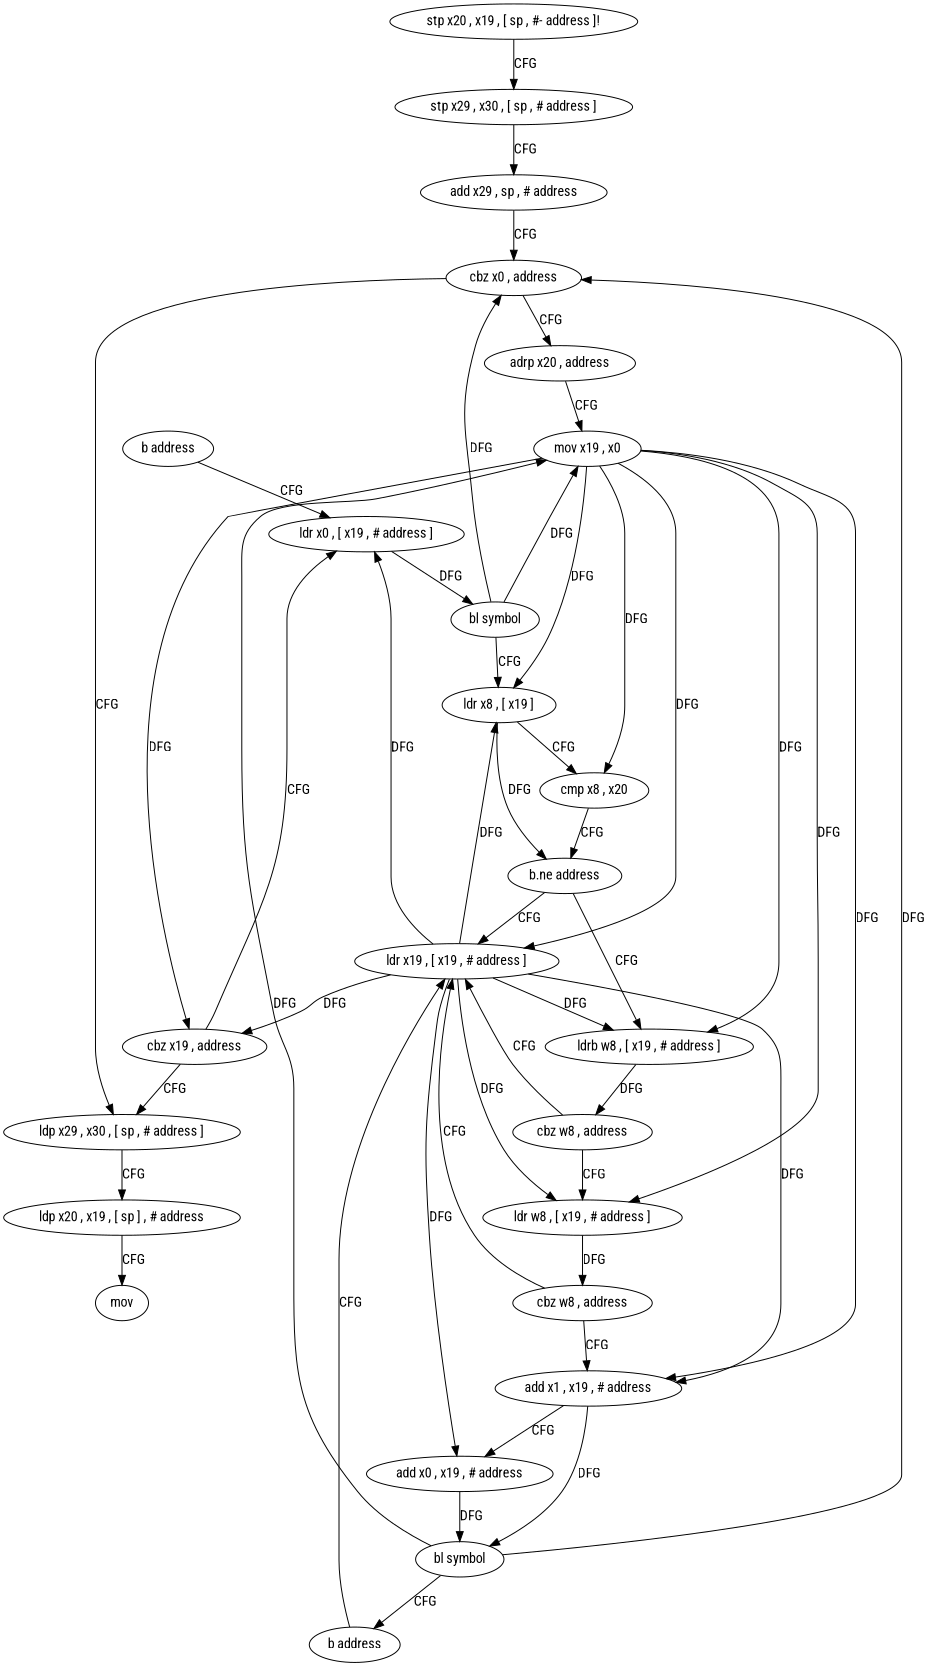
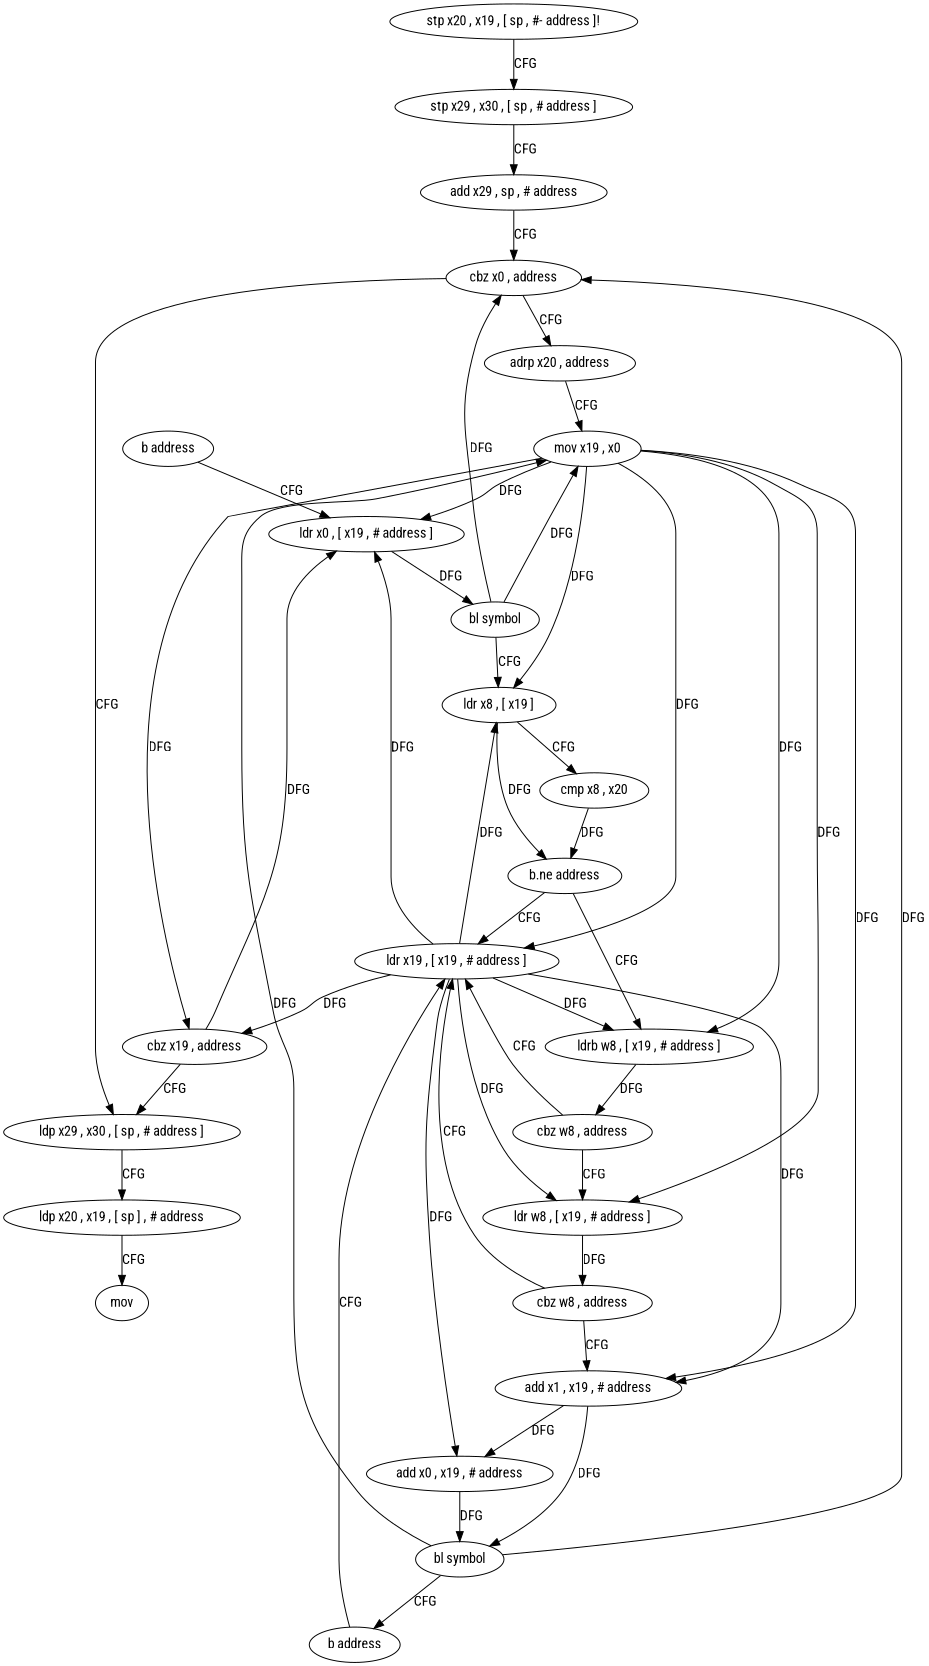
edge "mov x19 , x0" -> "cmp x8 , x20": now "mov x19 , x0" -> "ldr x0 , [ x19 , # address ]"
edge "cbz x19 , address" -> "ldr x0 , [ x19 , # address ]": label "CFG" -> "DFG"
edge "cmp x8 , x20" -> "b.ne address": label "CFG" -> "DFG"
edge "add x1 , x19 , # address" -> "add x0 , x19 , # address": label "CFG" -> "DFG"
